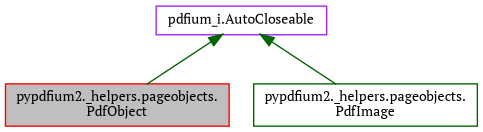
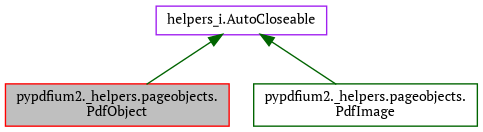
node "pdfium_i.AutoCloseable": label "pdfium_i.AutoCloseable" -> "helpers_i.AutoCloseable"
